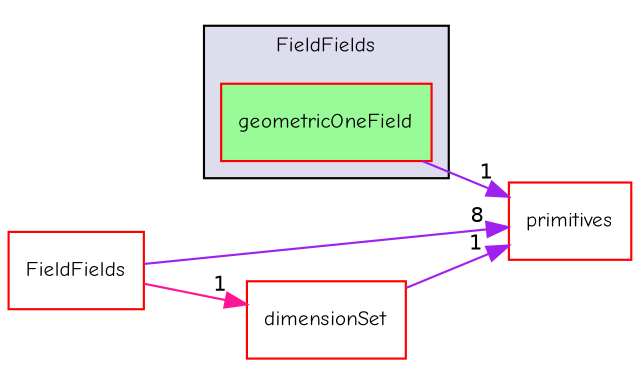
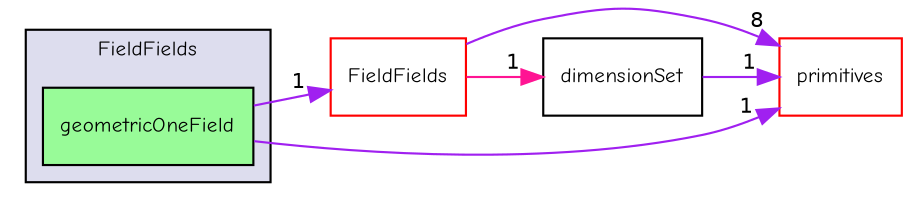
edge "geometricOneField" -> "FieldFields": added
node "geometricOneField": color red -> black
node "dimensionSet": color red -> black
